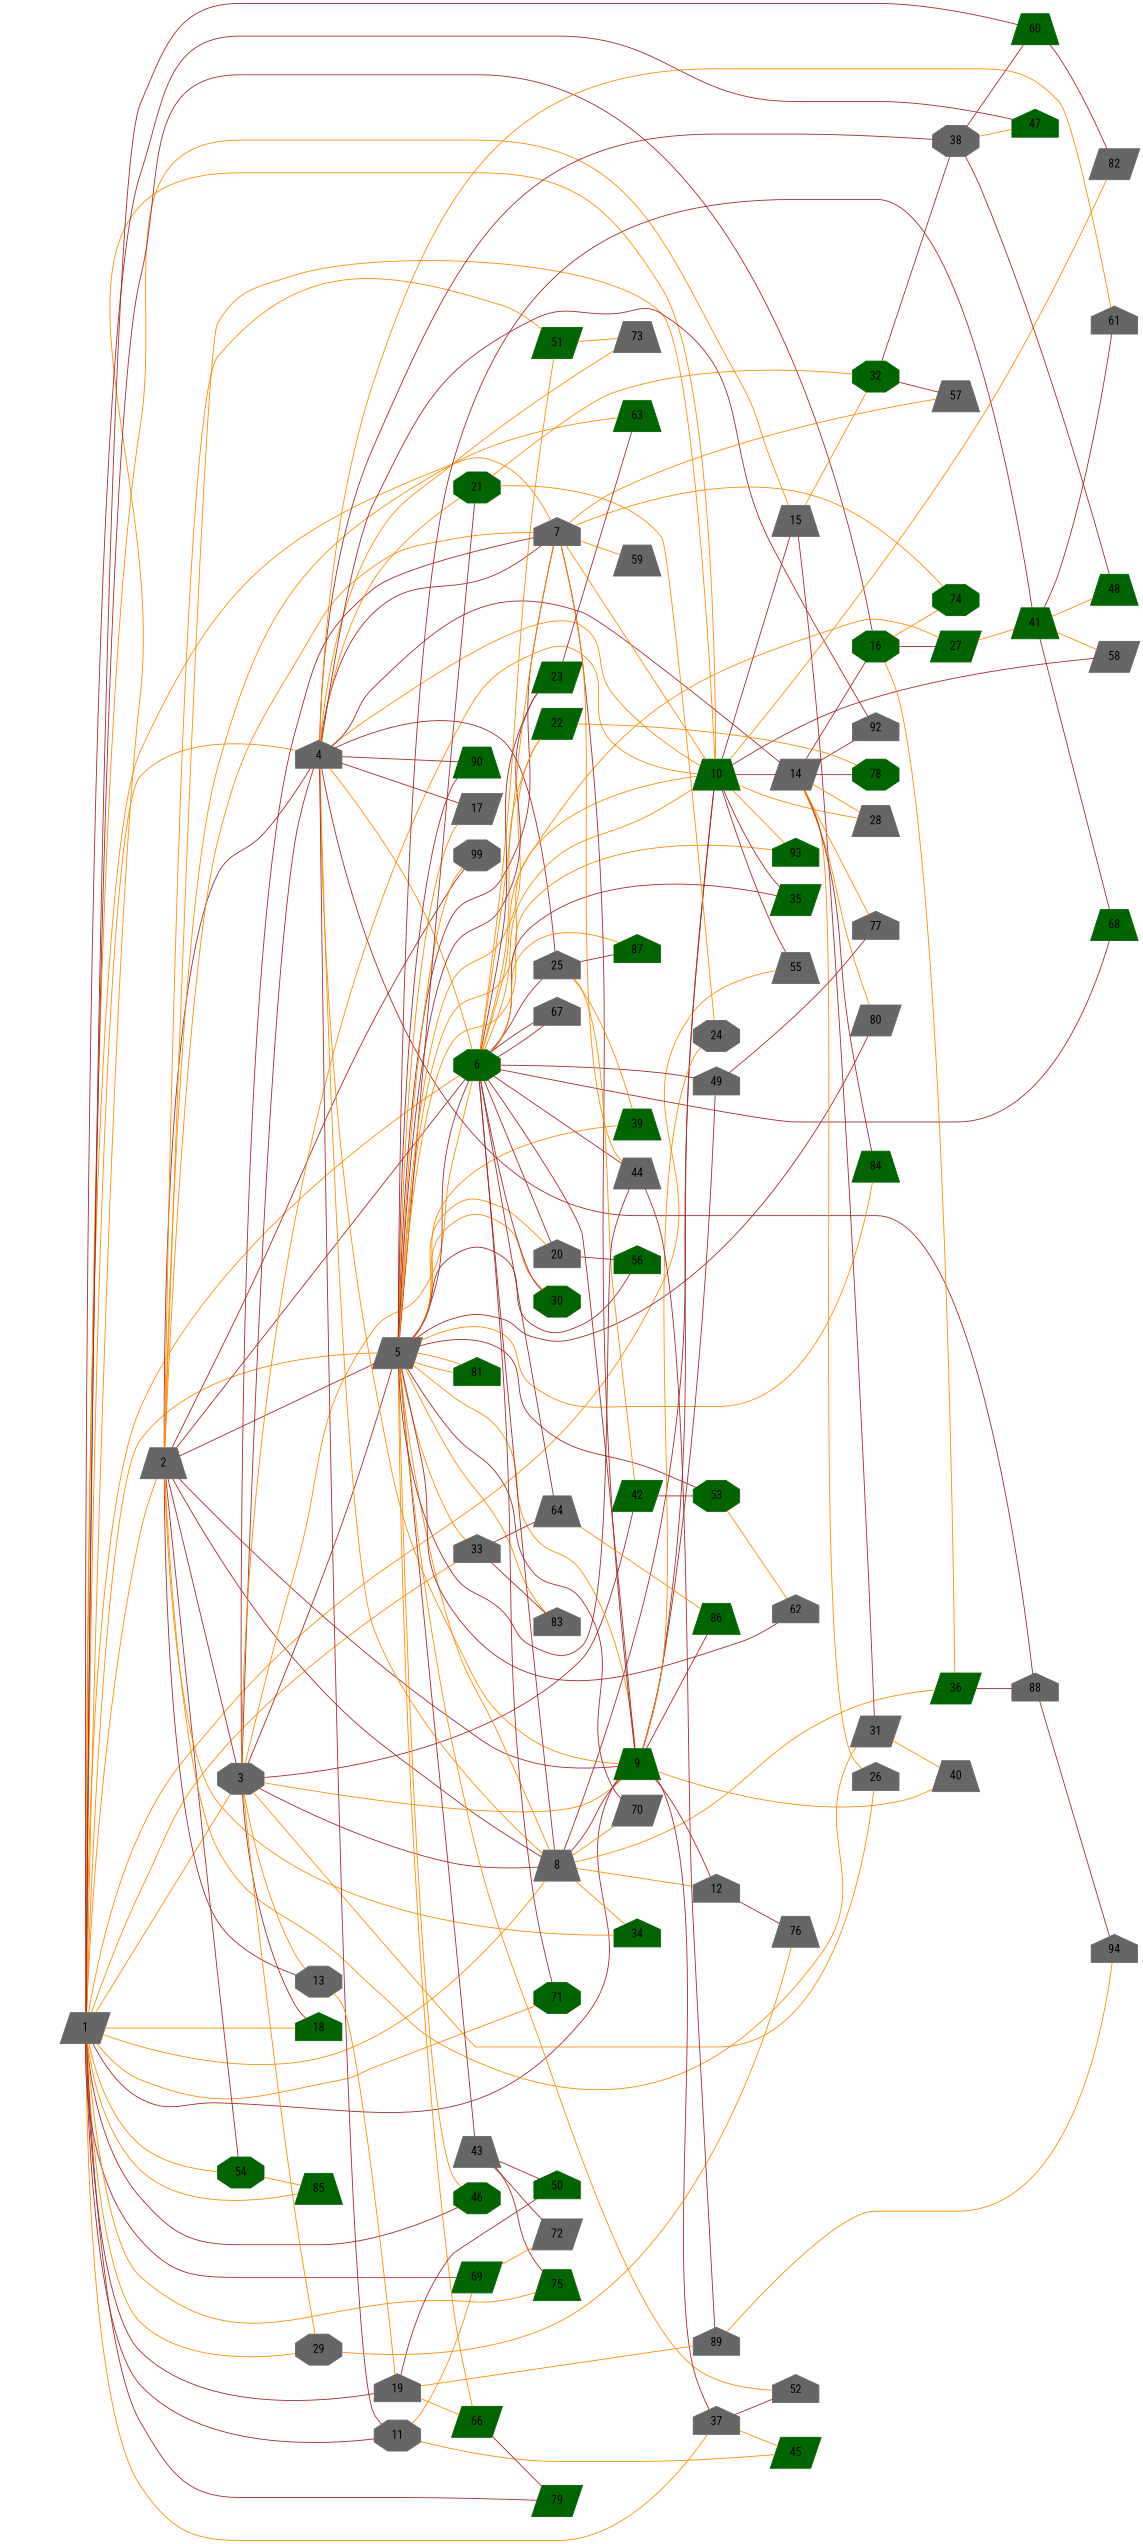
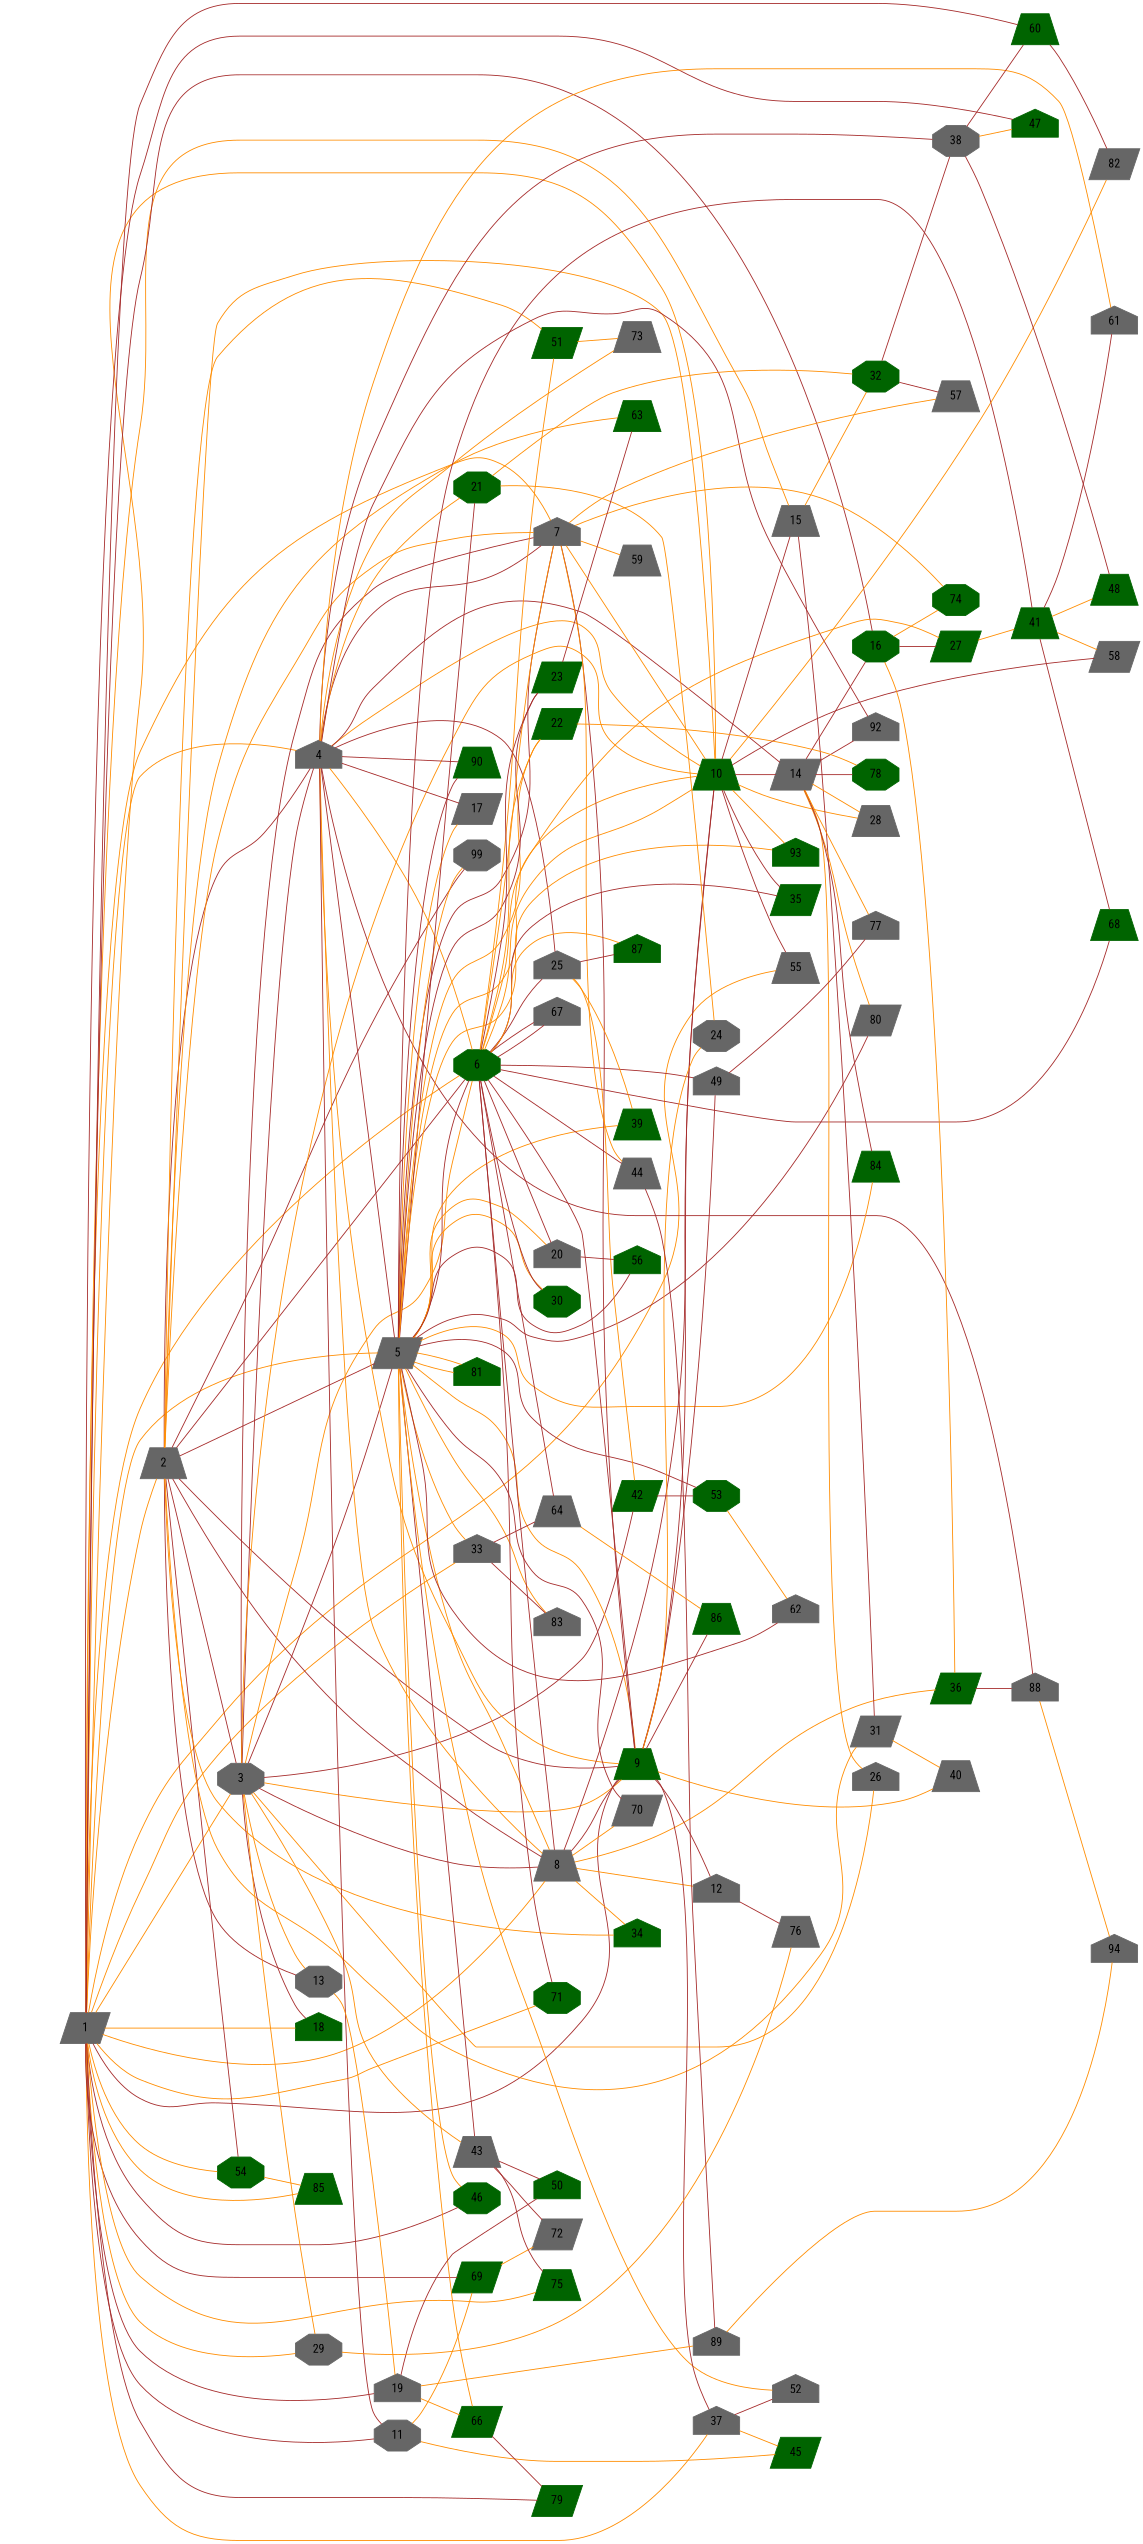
edge "44" -- "5": now "4" -- "5"
edge "88" -- "94": color brown -> darkorange
edge "3" -- "43": added
